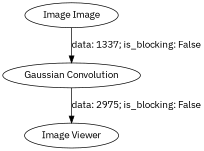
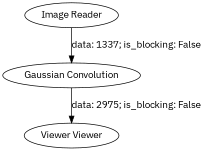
node "Image Image": label "Image Image" -> "Image Reader"
node "Image Viewer": label "Image Viewer" -> "Viewer Viewer"
